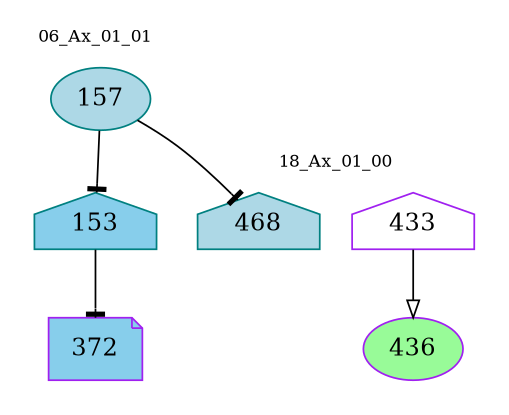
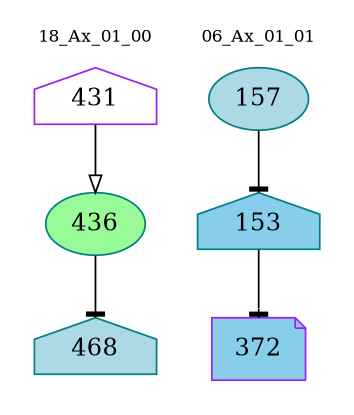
edge "157" -> "468": now "436" -> "468"
node "433": label "433" -> "431"
node "436": color purple -> teal
